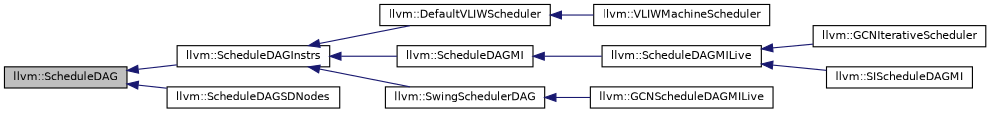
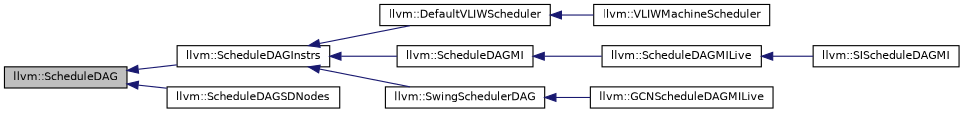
node "llvm::GCNIterativeScheduler": removed
